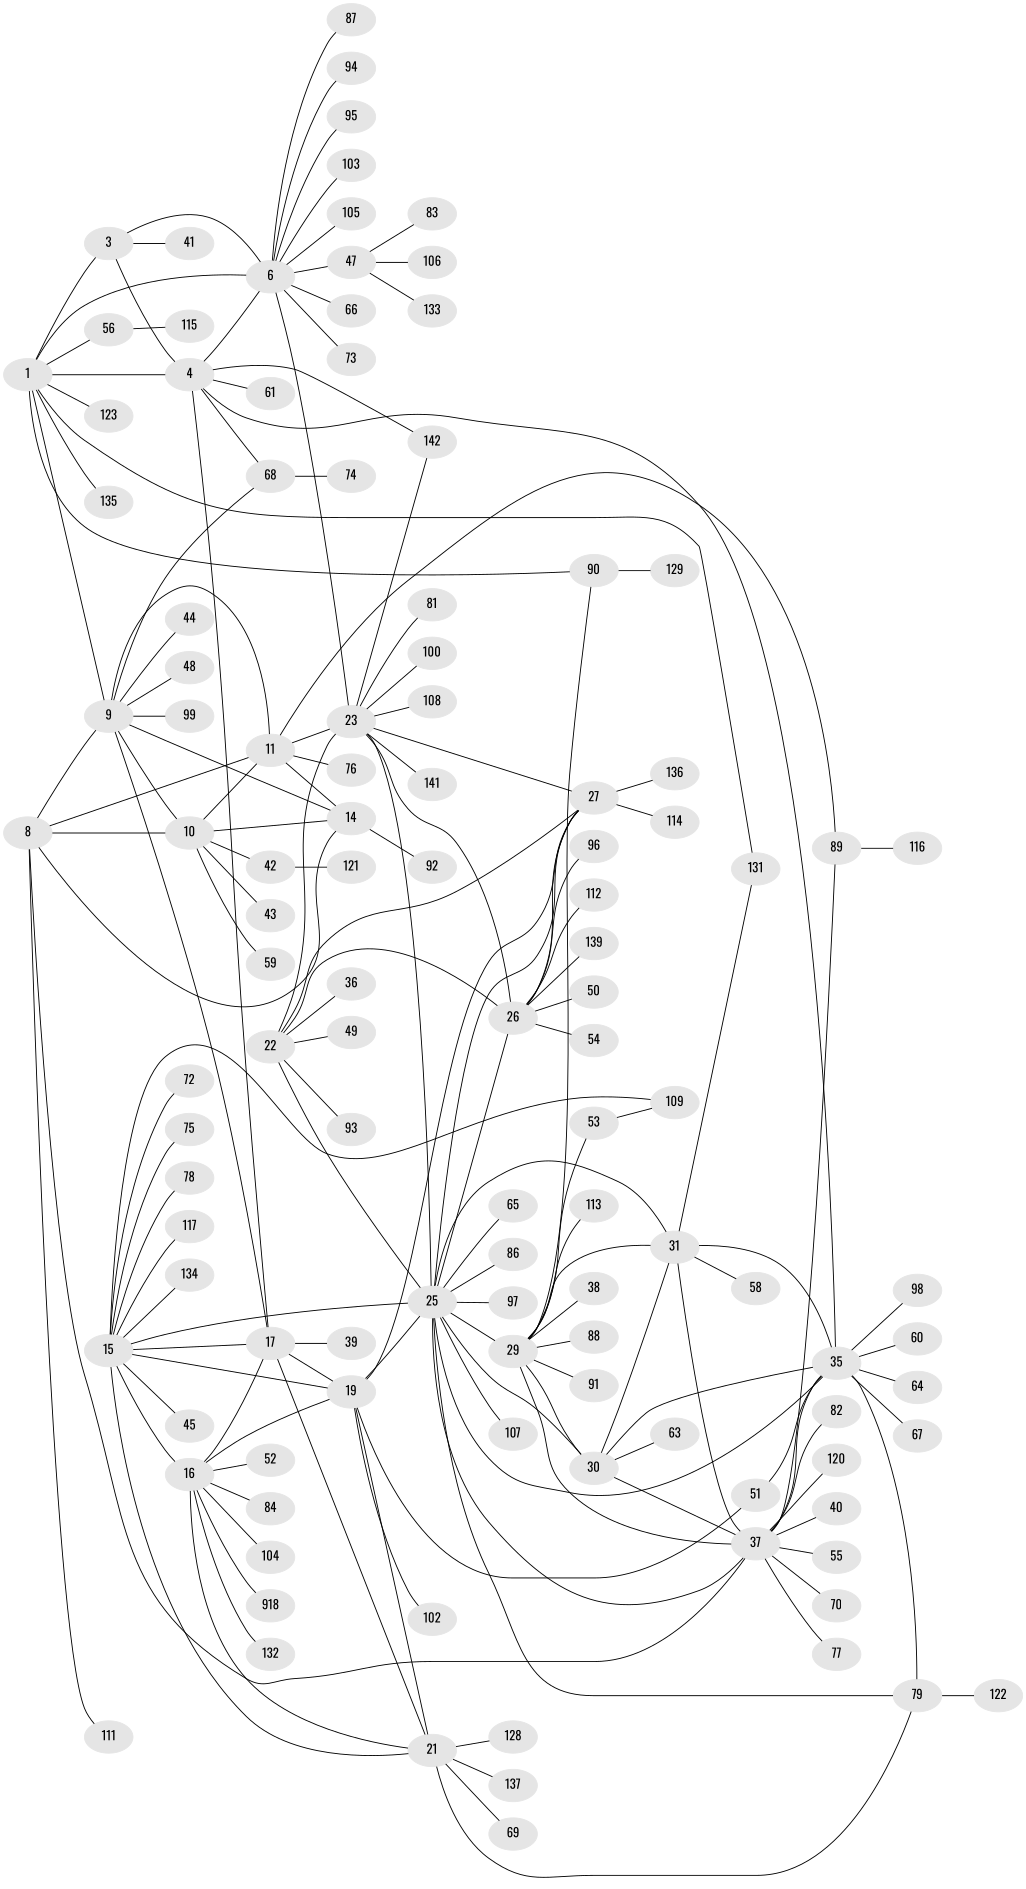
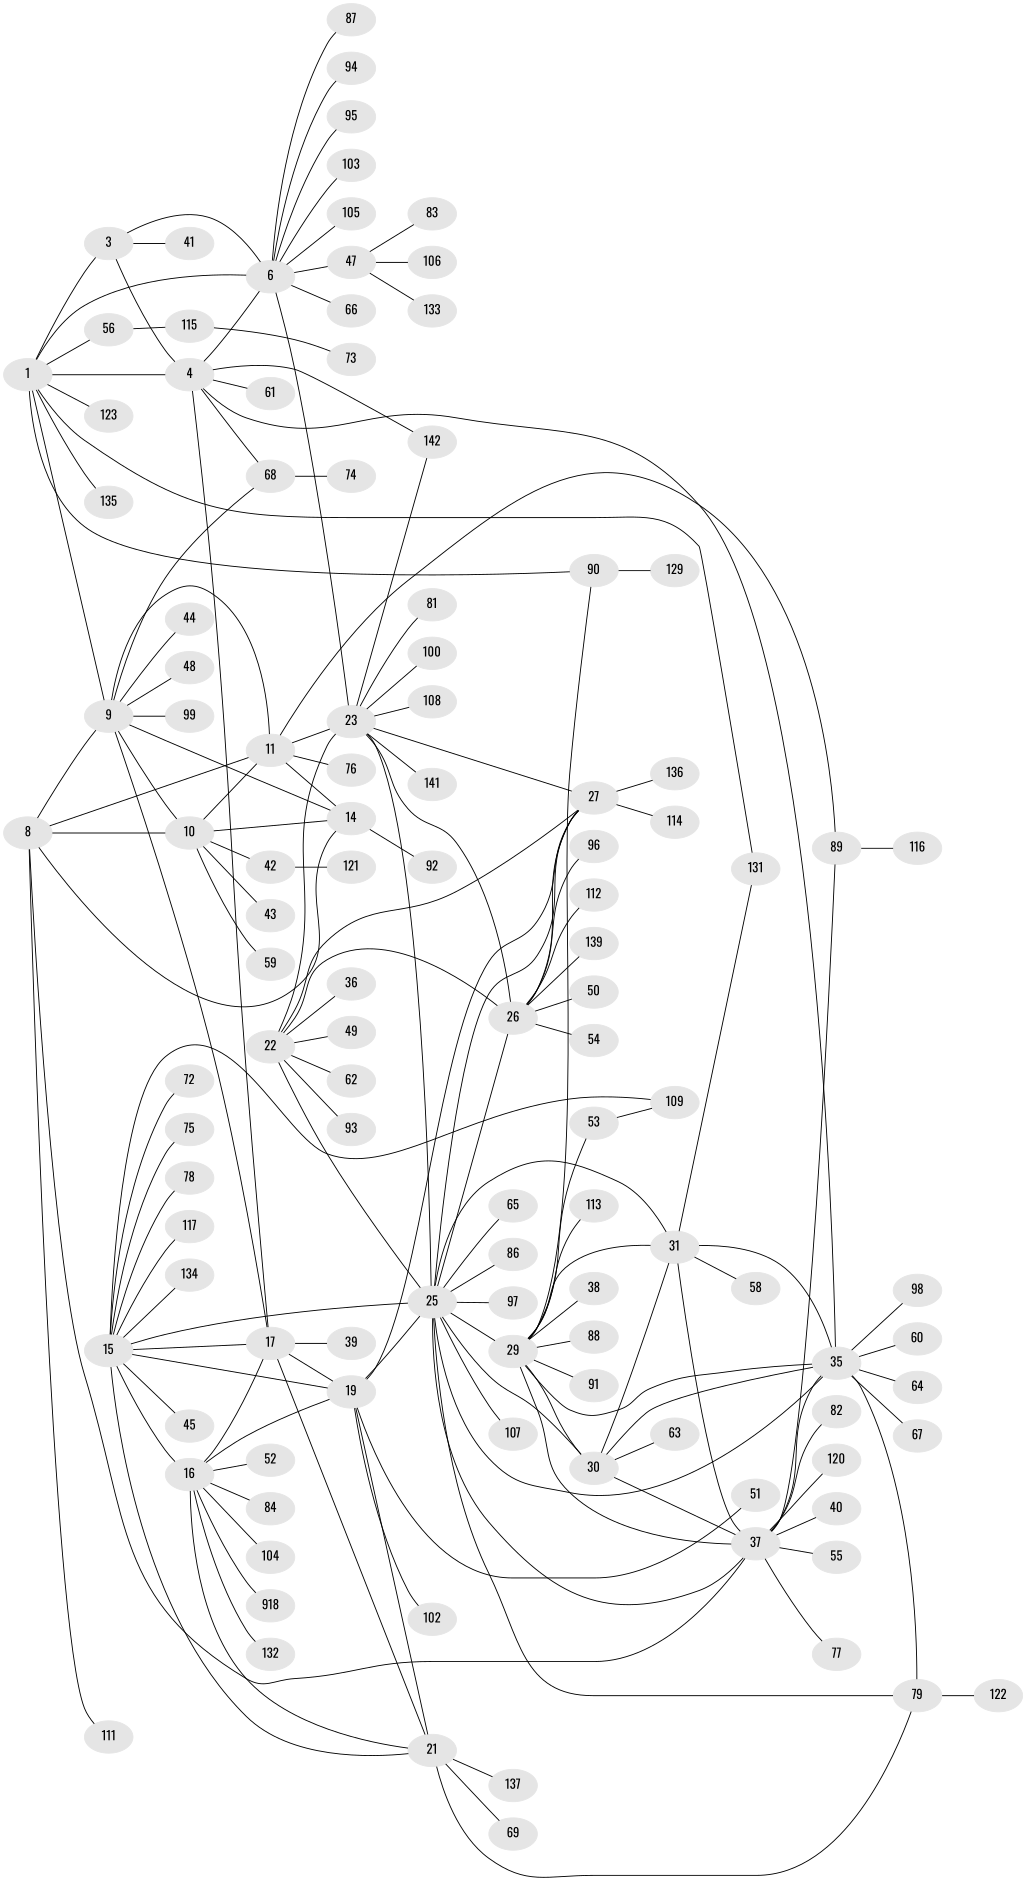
edge "6" -- "73": now "115" -- "73"
node "62": added
edge "35" -- "51": now "35" -- "29"
node "70": removed
node "128": removed
